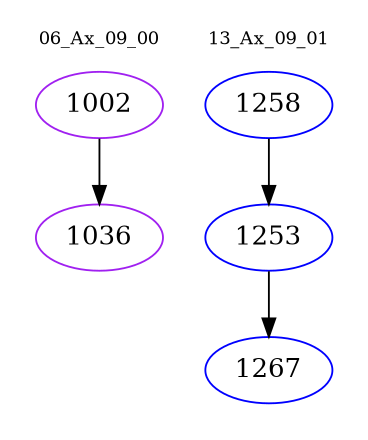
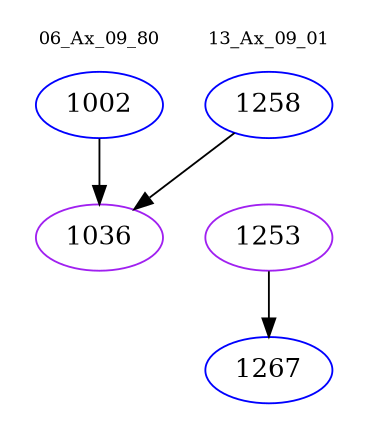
cluster "06_Ax_09_00": label "06_Ax_09_00" -> "06_Ax_09_80"
node "1002": color purple -> blue
edge "1258" -> "1253": now "1258" -> "1036"
node "1253": color blue -> purple
